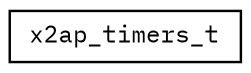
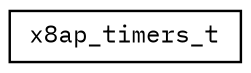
node "x2ap_timers_t": label "x2ap_timers_t" -> "x8ap_timers_t"
